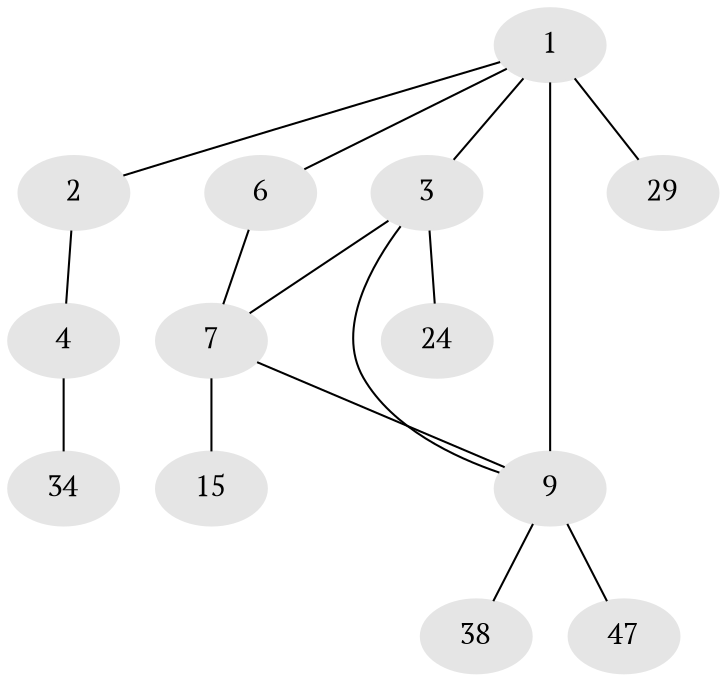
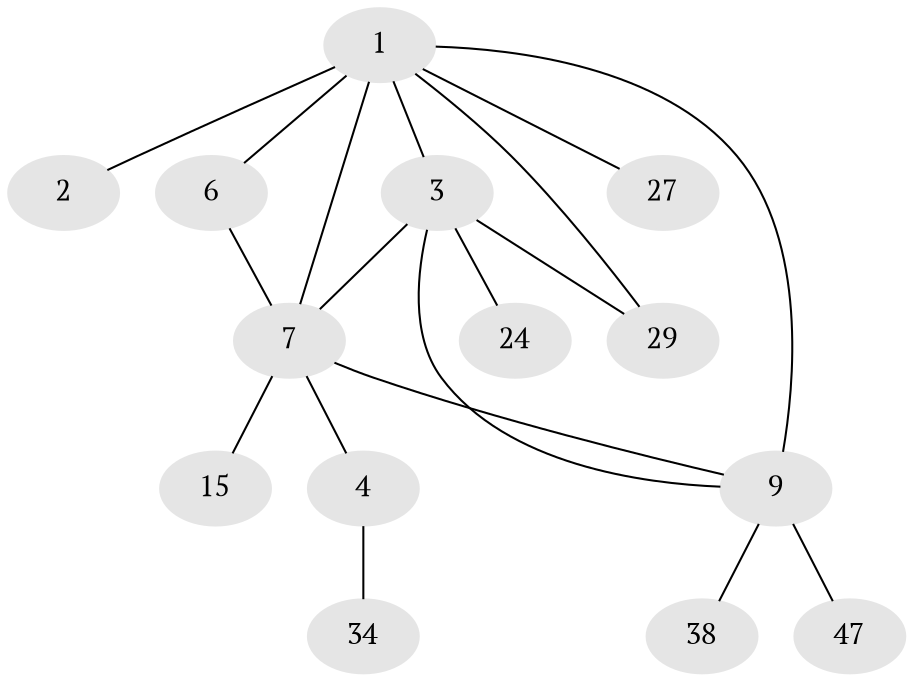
edge "1" -- "7": added
node "27": added
edge "2" -- "4": now "7" -- "4"
edge "3" -- "29": added
